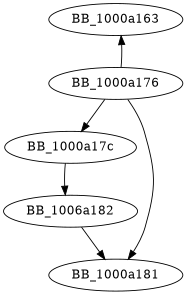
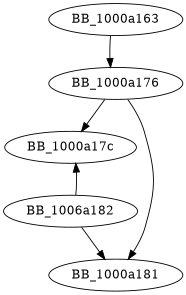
edge "BB_1000a176" -> "BB_1000a163": reversed
edge "BB_1000a17c" -> "BB_1006a182": reversed
